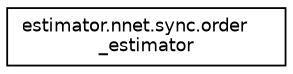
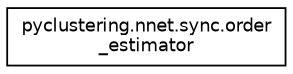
node "estimator.nnet.sync.order _estimator": label "estimator.nnet.sync.order _estimator" -> "pyclustering.nnet.sync.order _estimator"
